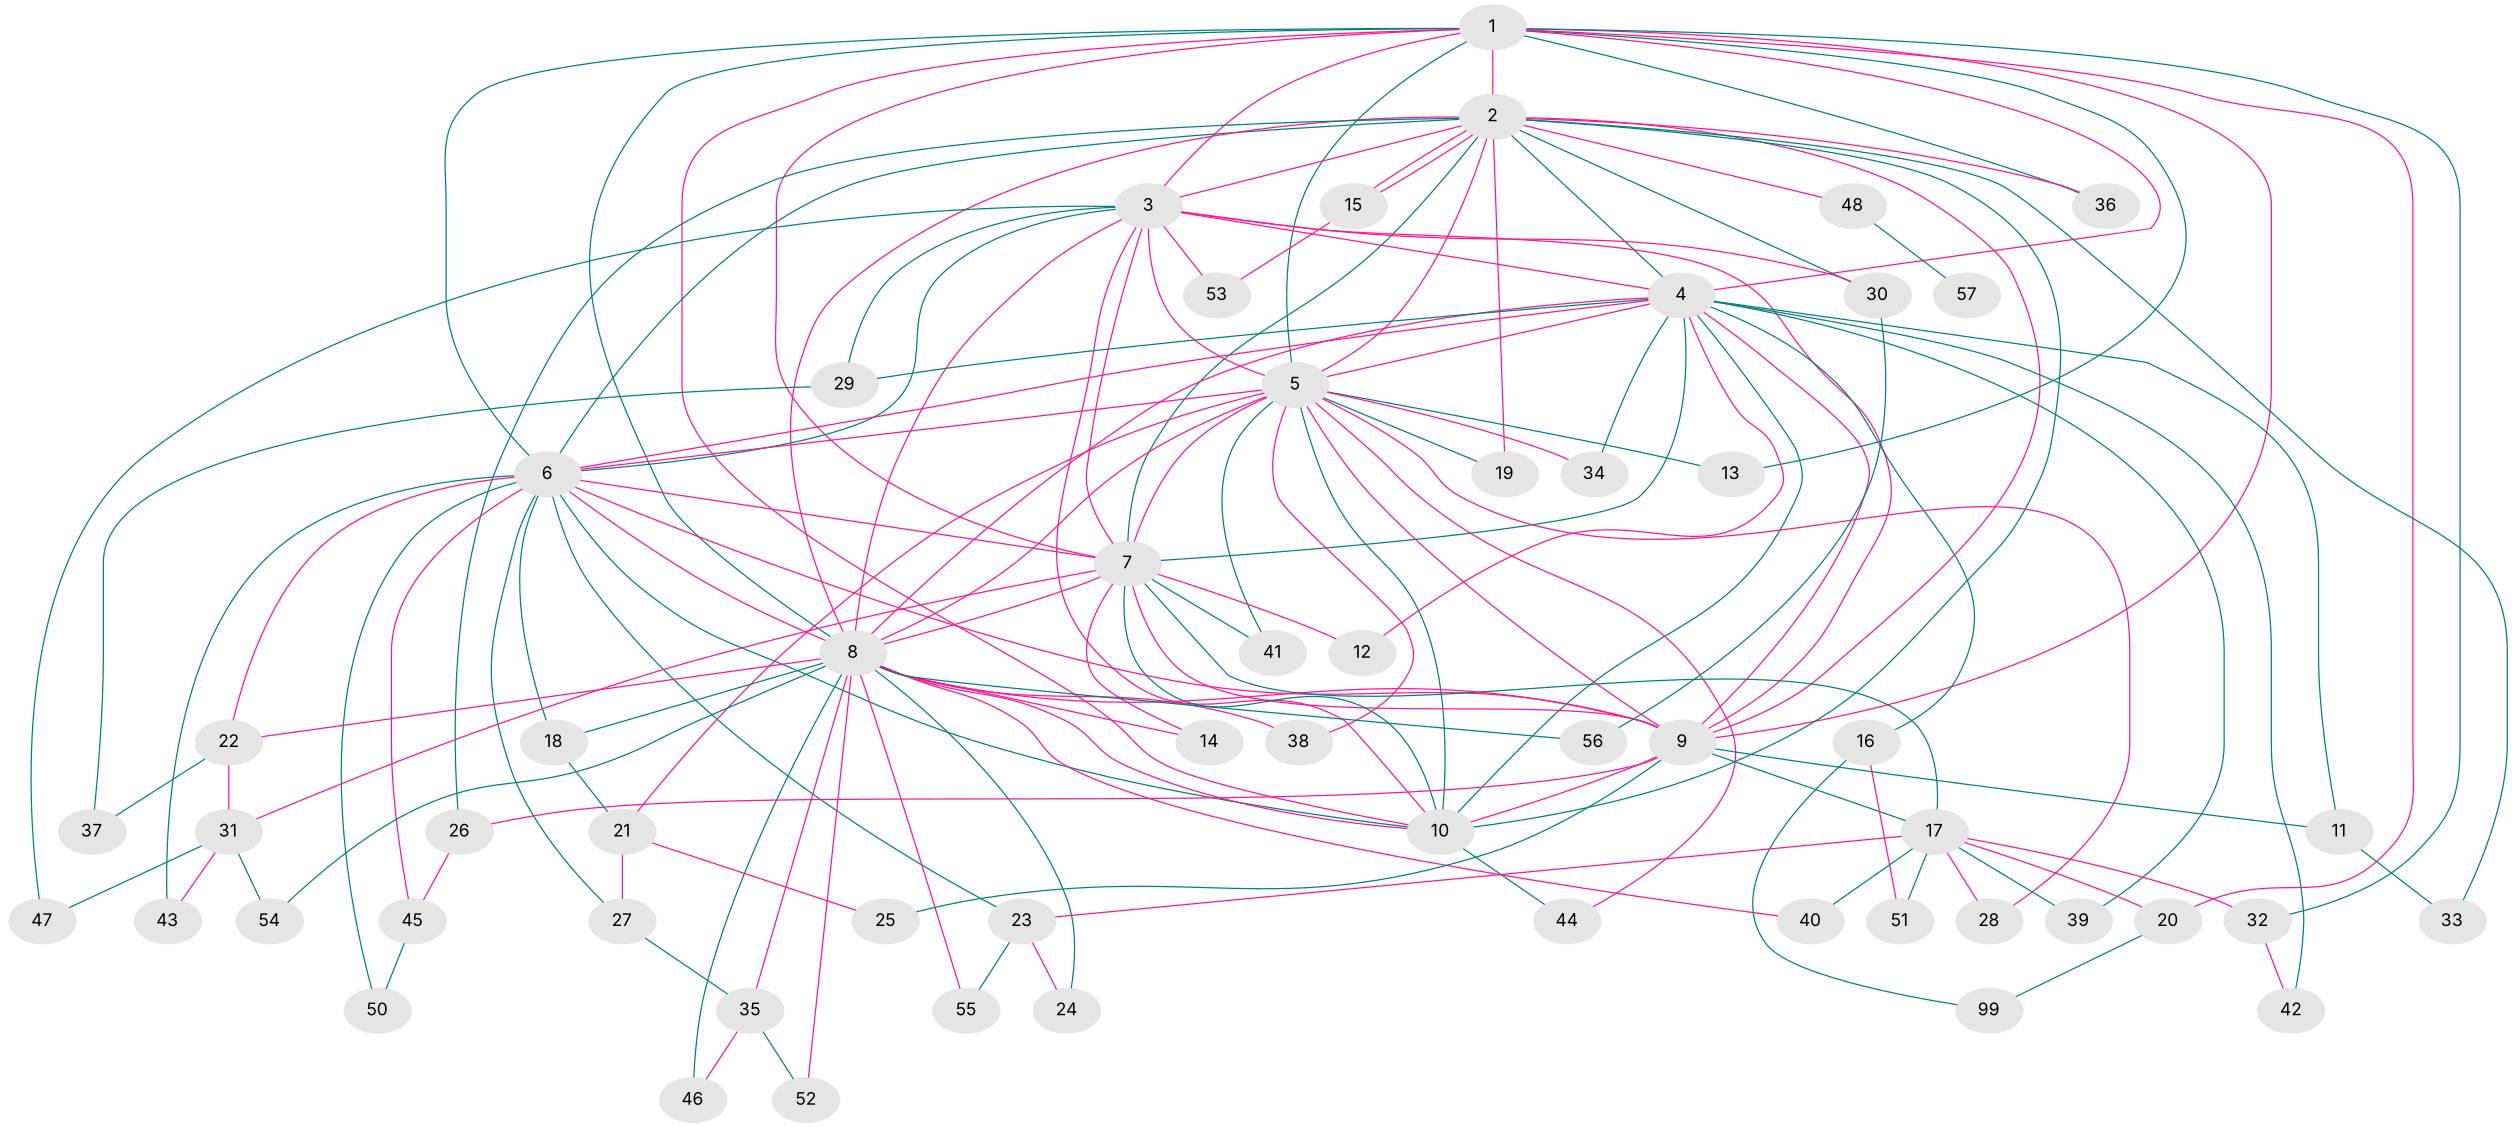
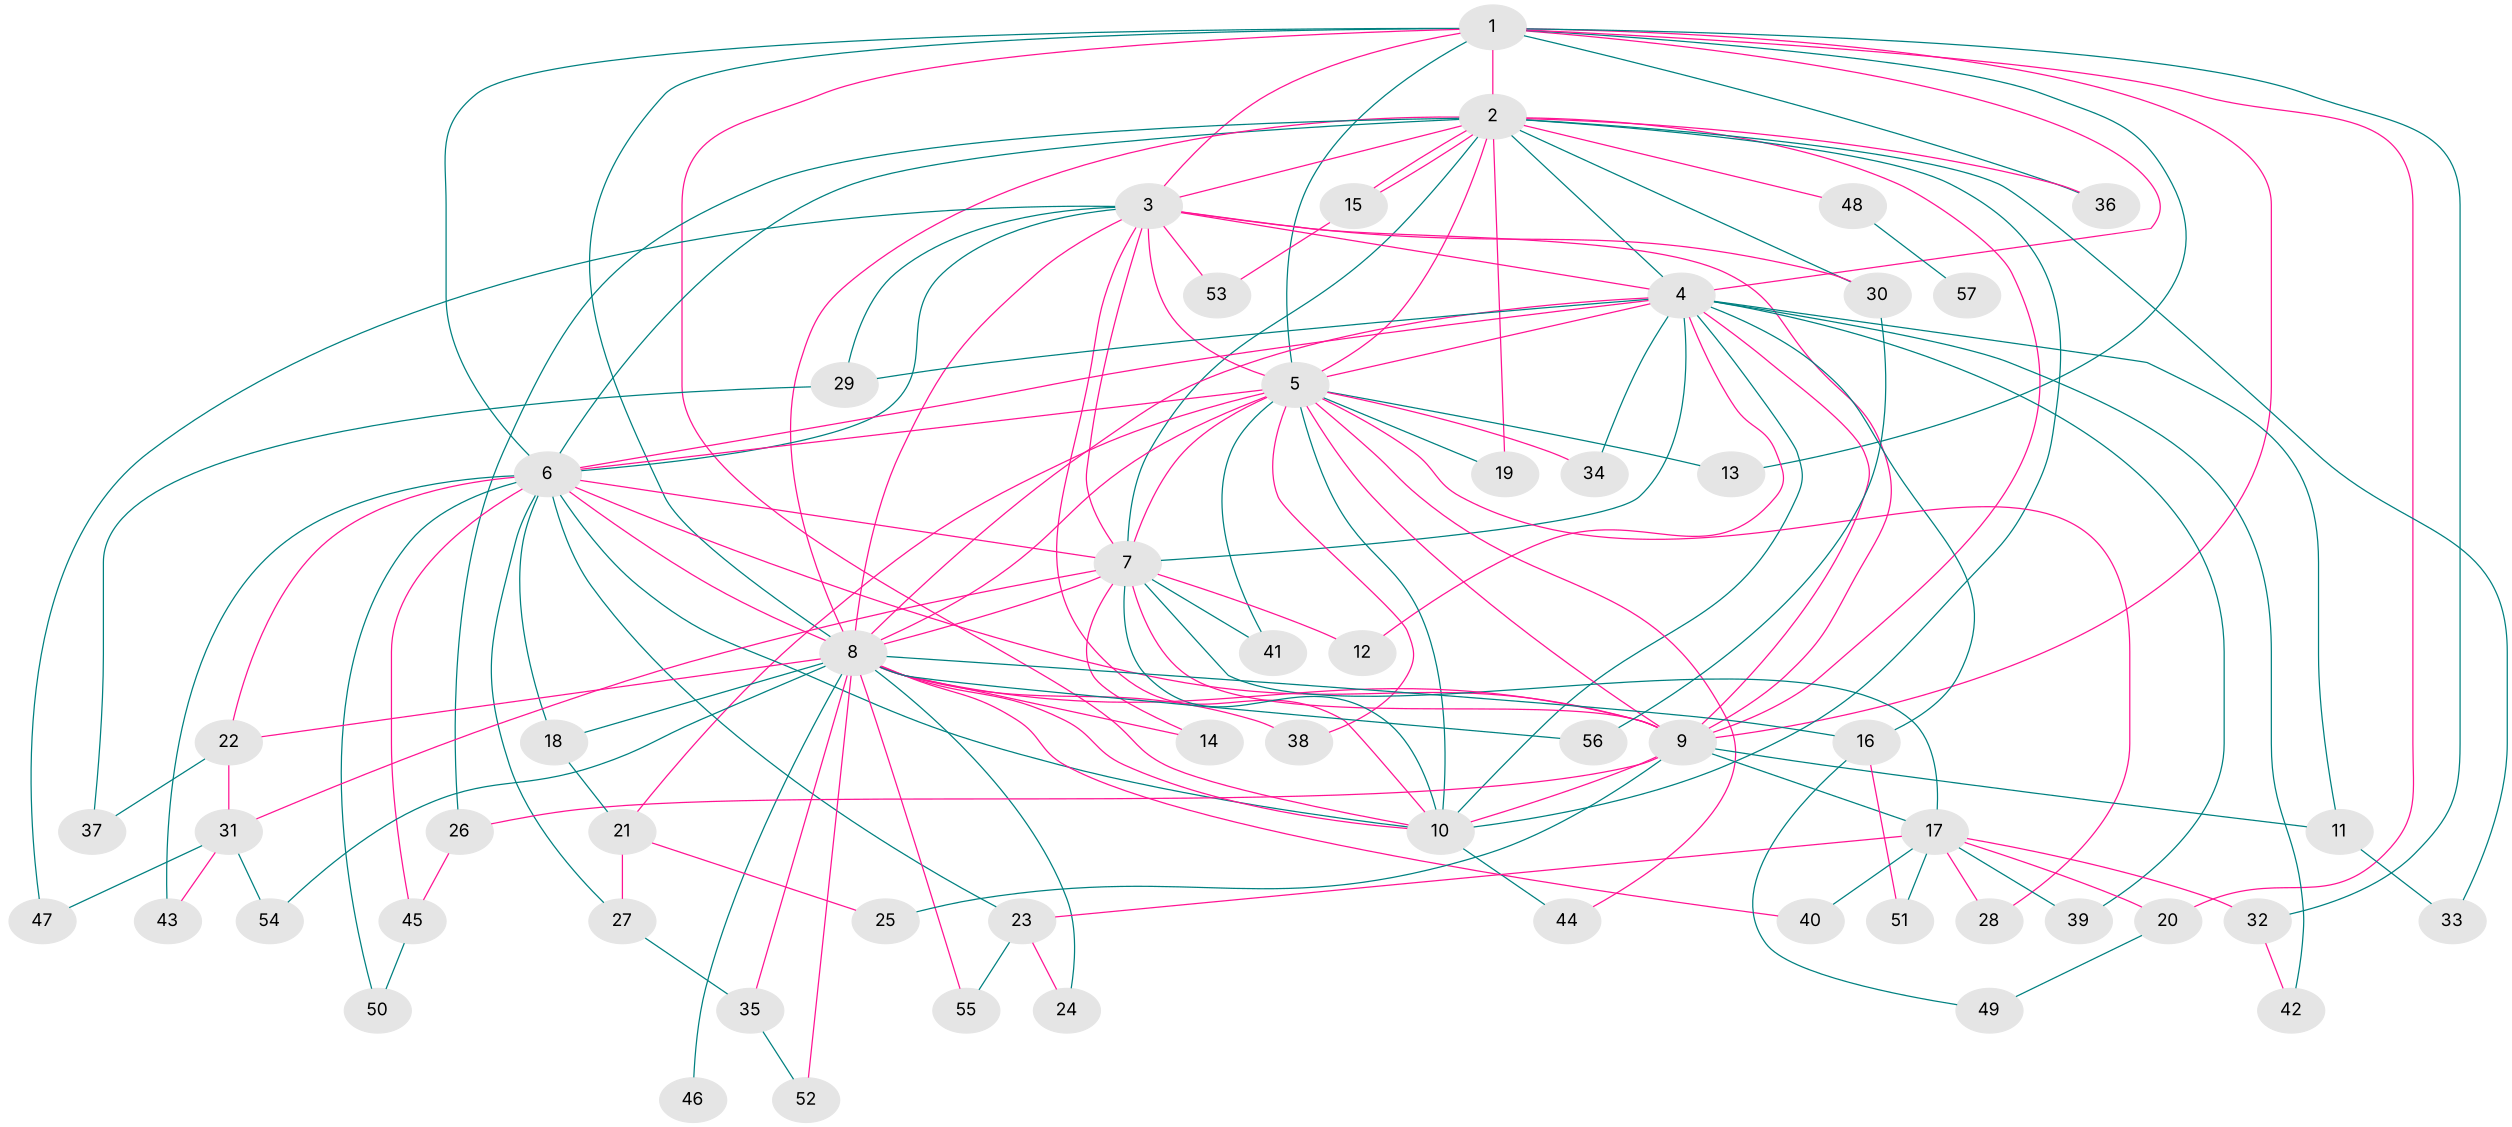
edge "1" -- "7": removed
edge "8" -- "16": added
node "99": label "99" -> "49"
edge "35" -- "46": removed
